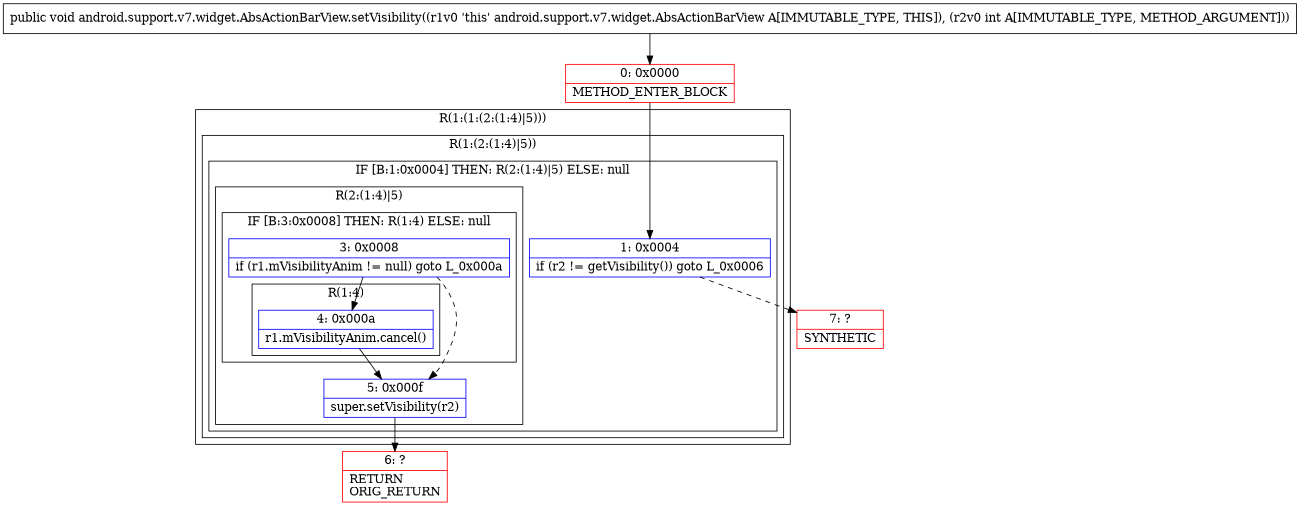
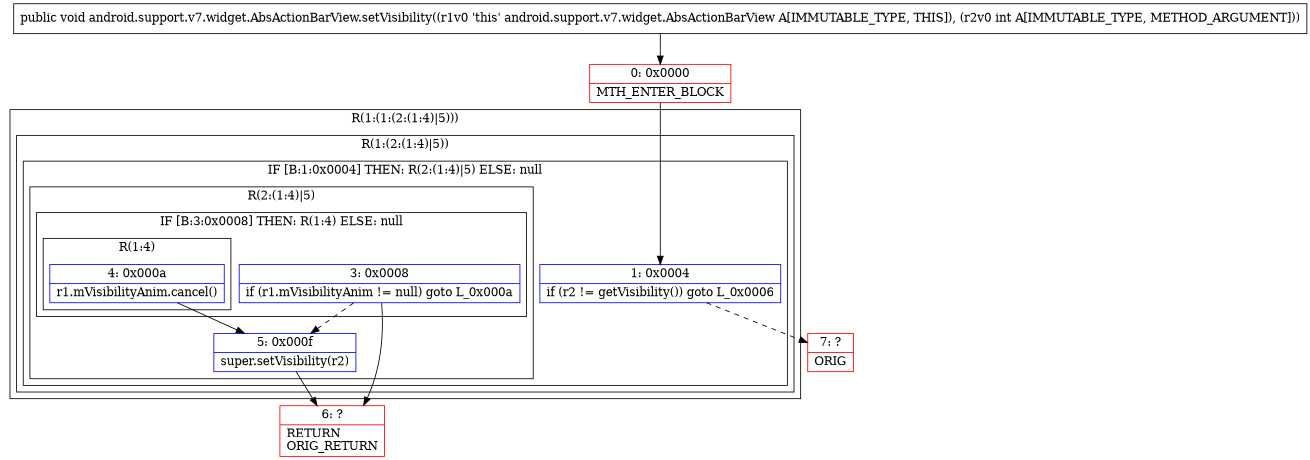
node "0: 0x0000": text "METHOD_ENTER_BLOCK" -> "MTH_ENTER_BLOCK"
edge "3: 0x0008" -> "4: 0x000a": now "3: 0x0008" -> "6: ?"
node "7: ?": text "SYNTHETIC" -> "ORIG"
